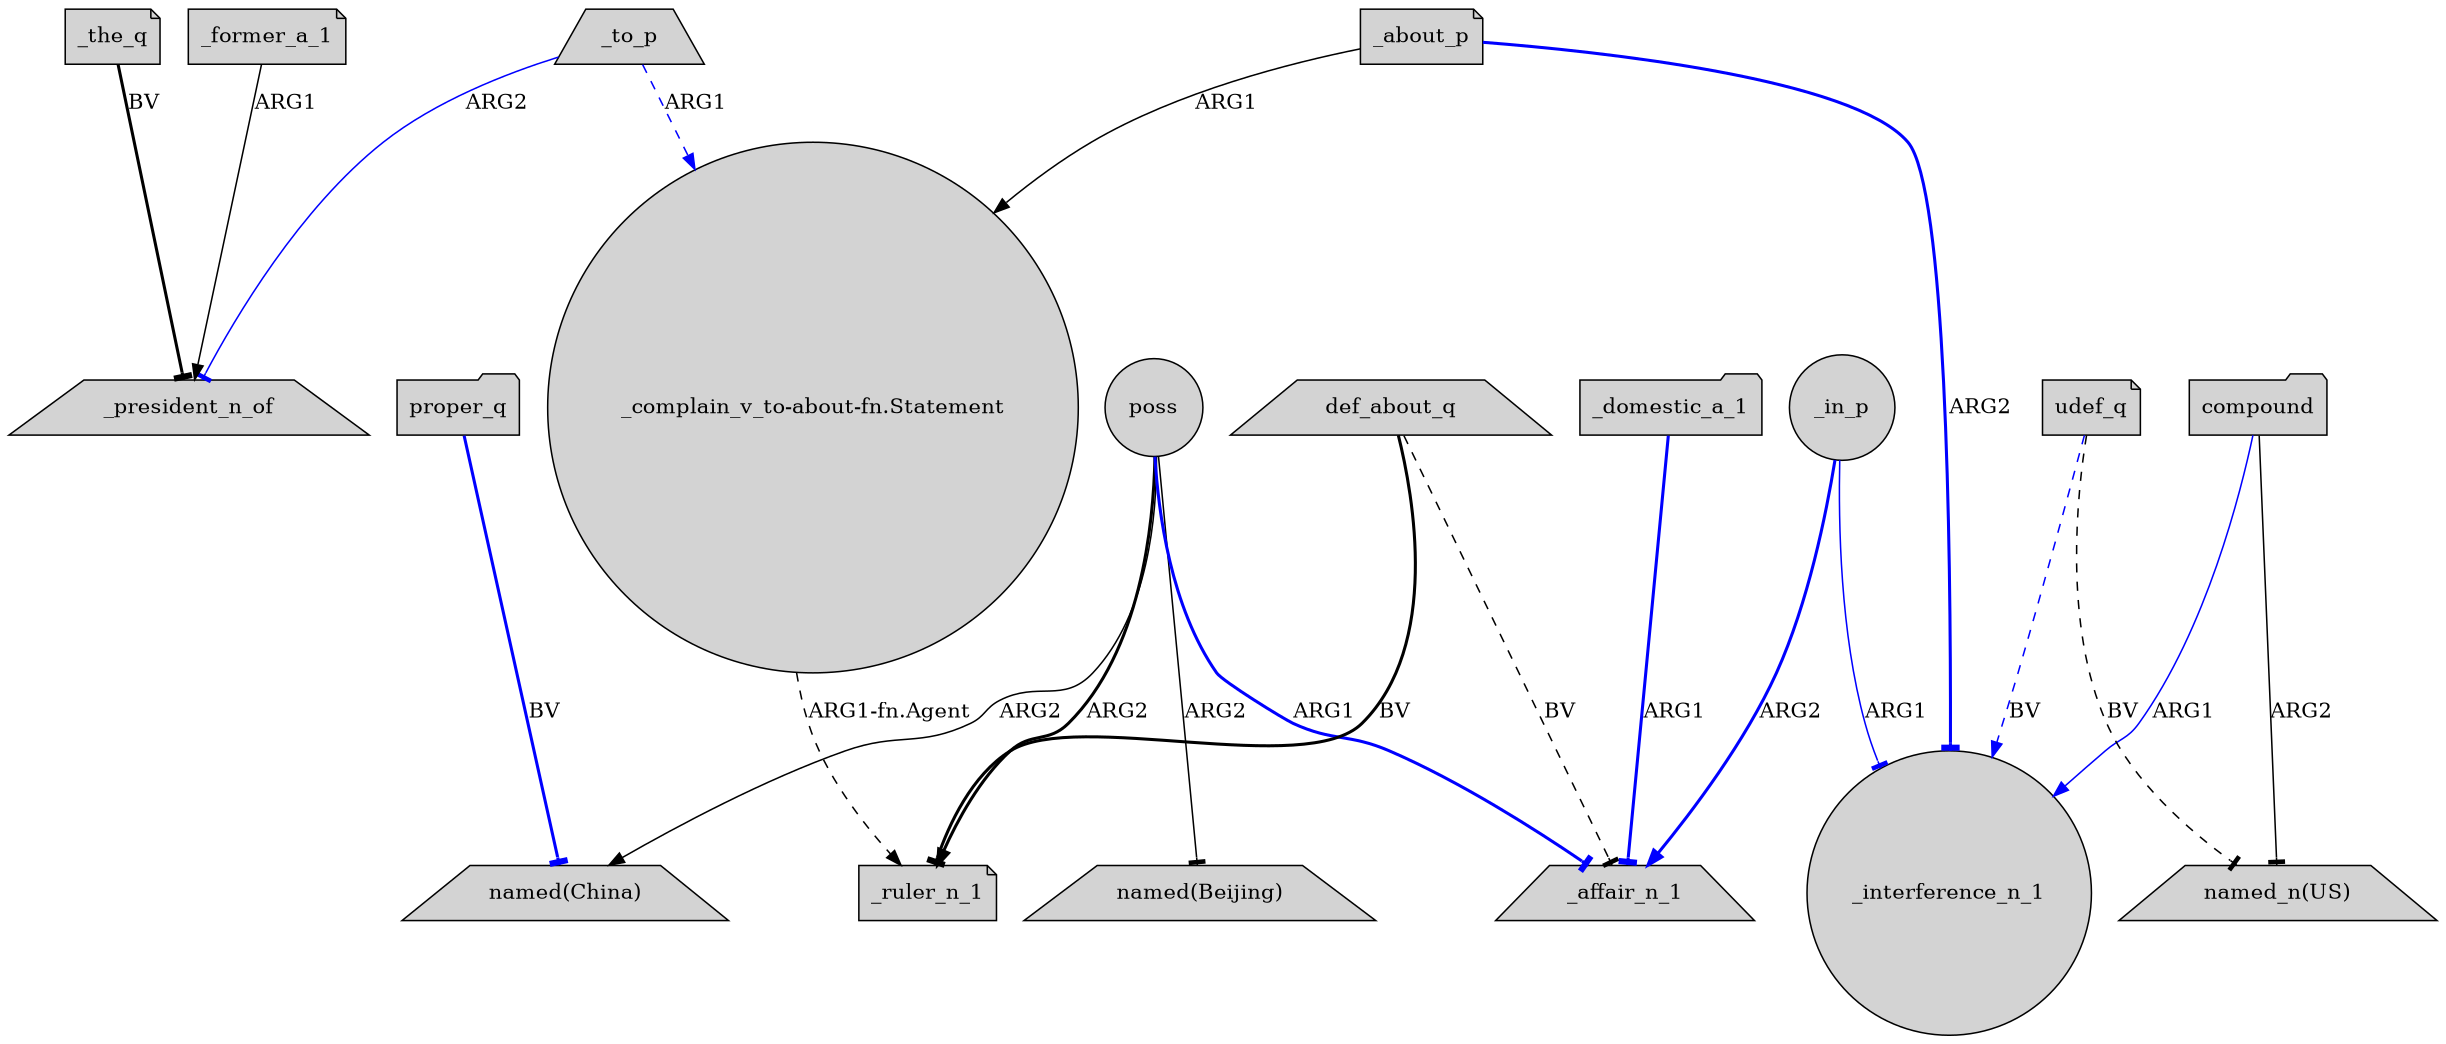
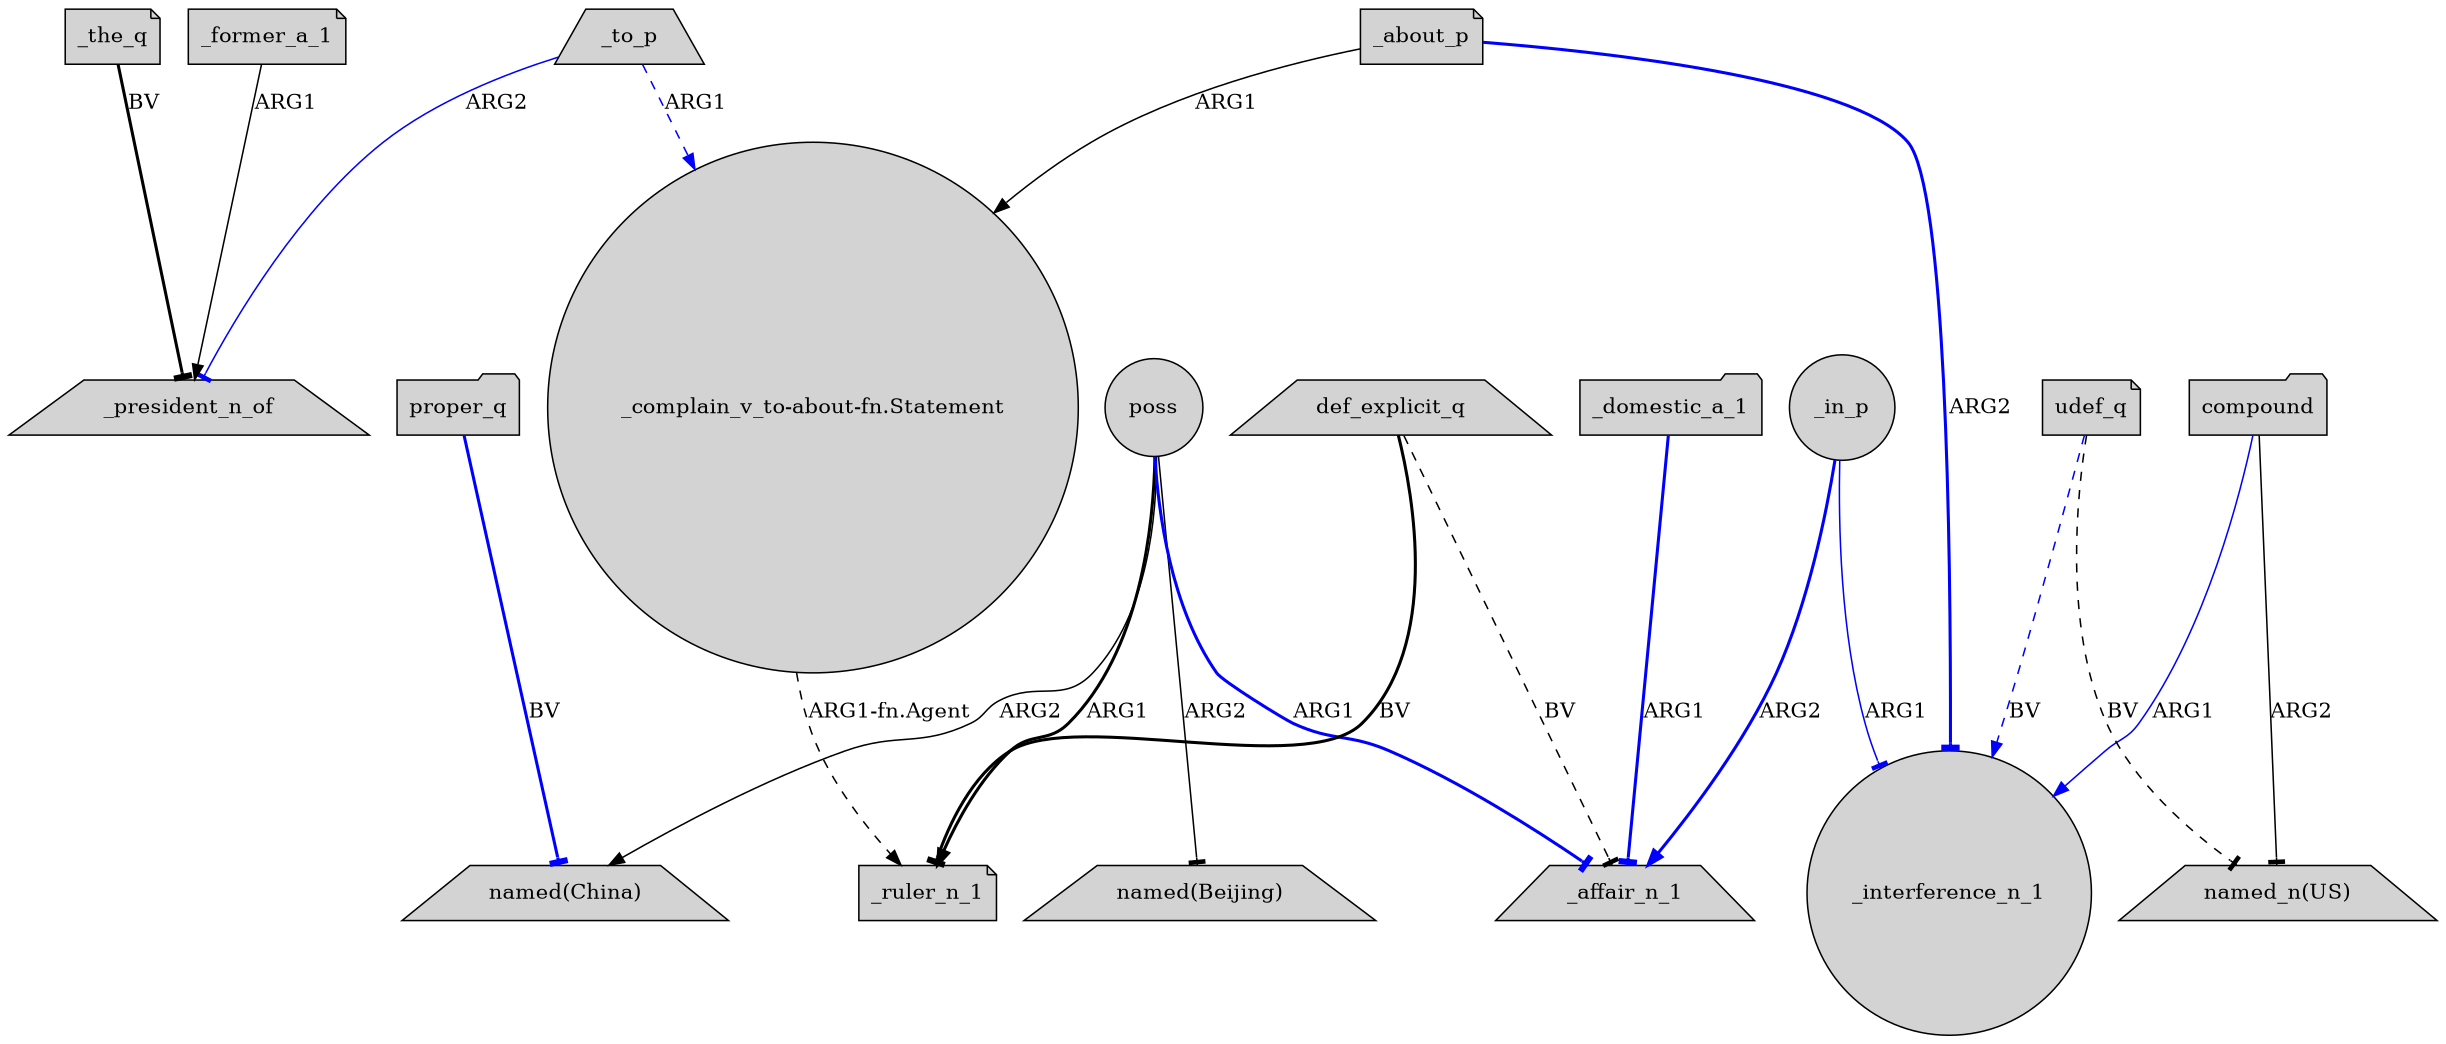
node "def_about_q": label "def_about_q" -> "def_explicit_q"
edge "poss" -> "_ruler_n_1": label "ARG2" -> "ARG1"
